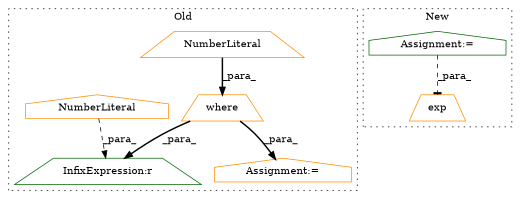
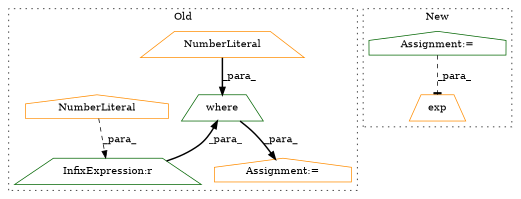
node "where": color darkorange -> darkgreen
edge "where" -> "InfixExpression:r": reversed
